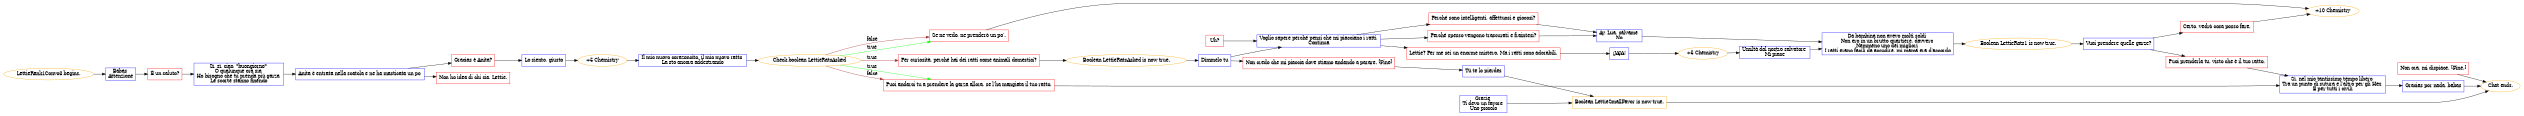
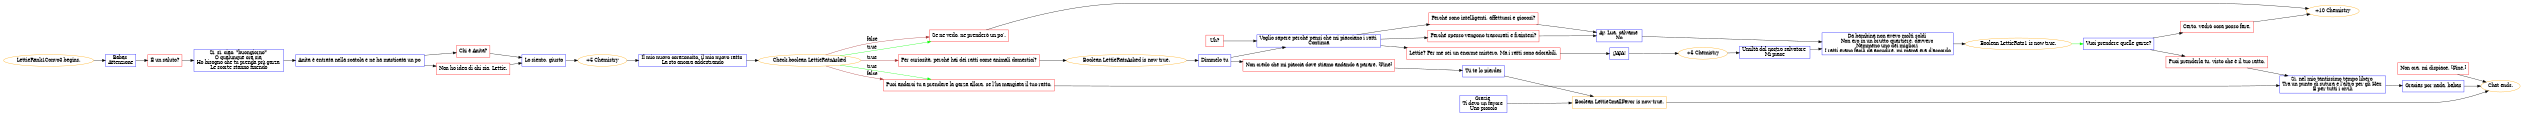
edge "Boolean LettieRats1 is now true." -> "Vuoi prendere quelle garze?": color black -> green
node "Gracias è Anita?": label "Gracias è Anita?" -> "Chi è Anita?"
edge "Non ho idea di chi sia, Lettie." -> "Lo siento, giusto": added
